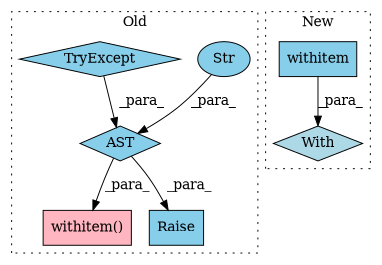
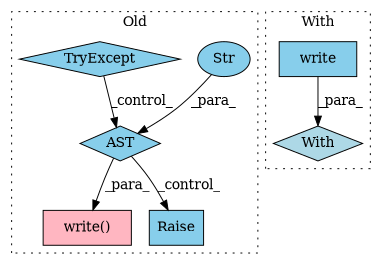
cluster "New": label "New" -> "With"
node "withitem": label "withitem" -> "write"
edge "TryExcept" -> "AST": label "_para_" -> "_control_"
edge "AST" -> "Raise": label "_para_" -> "_control_"
node "withitem()": label "withitem()" -> "write()"
